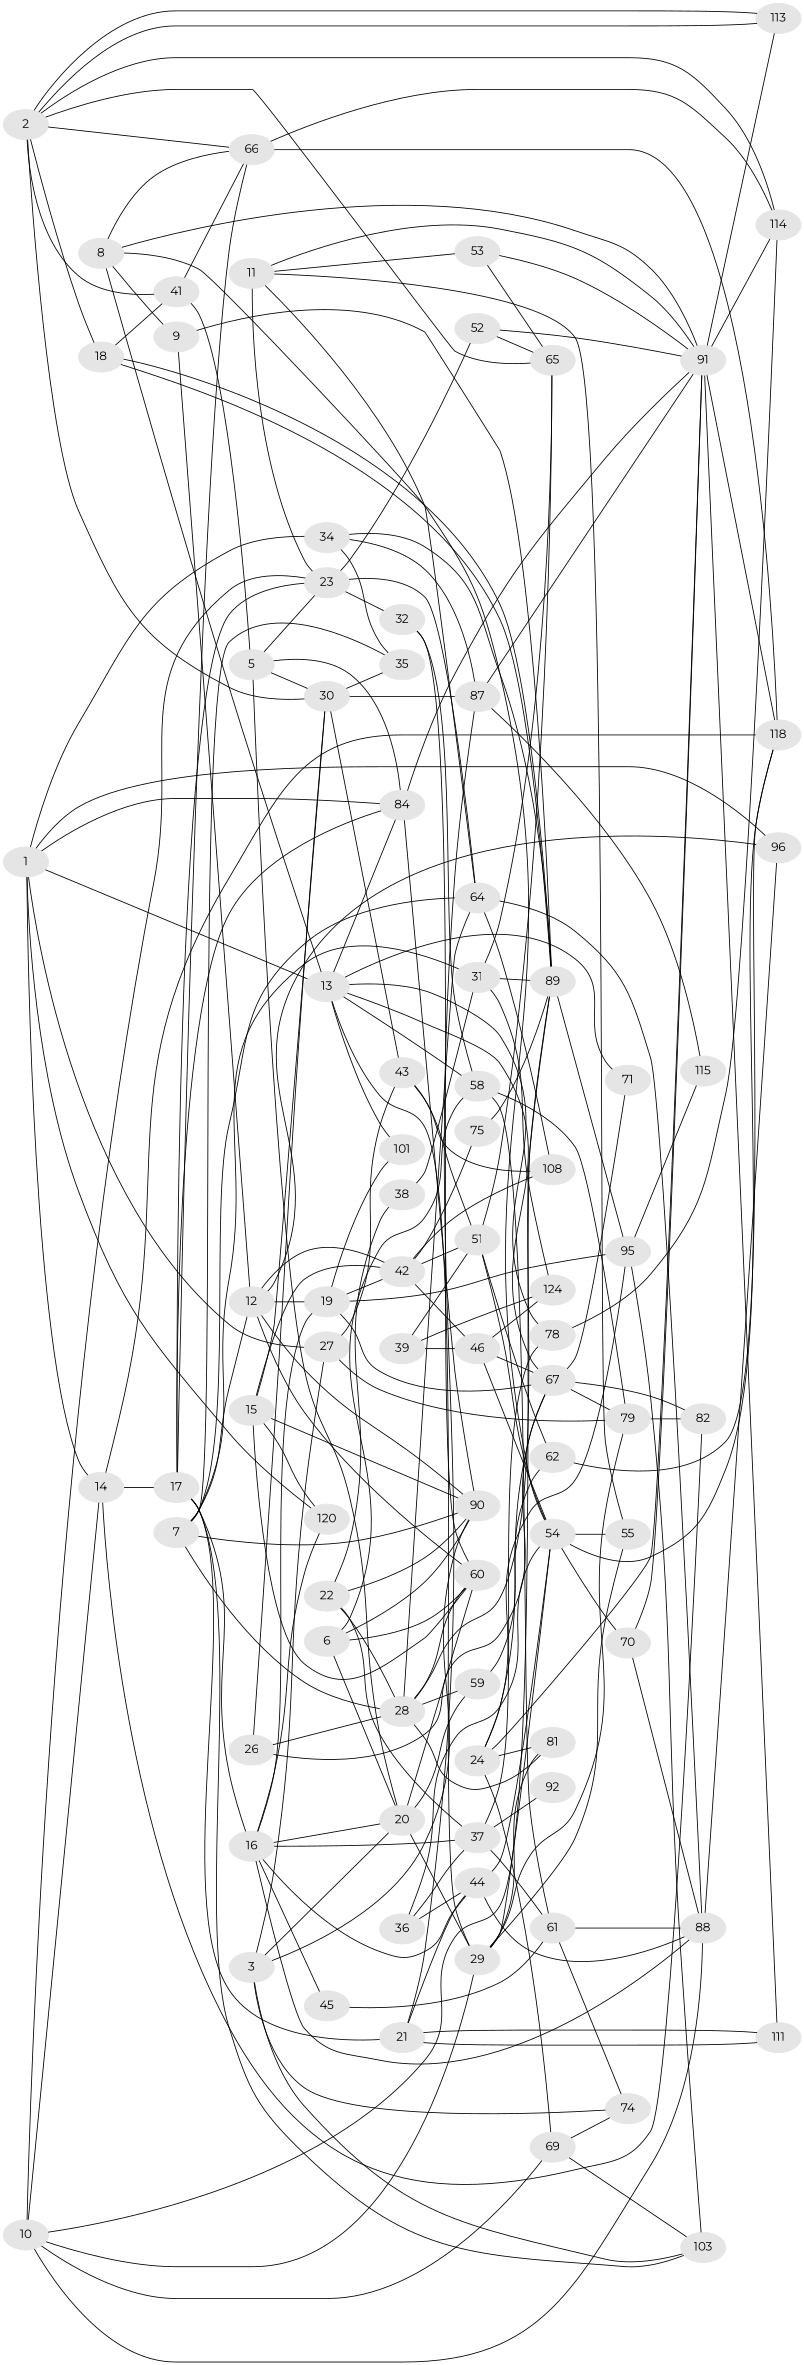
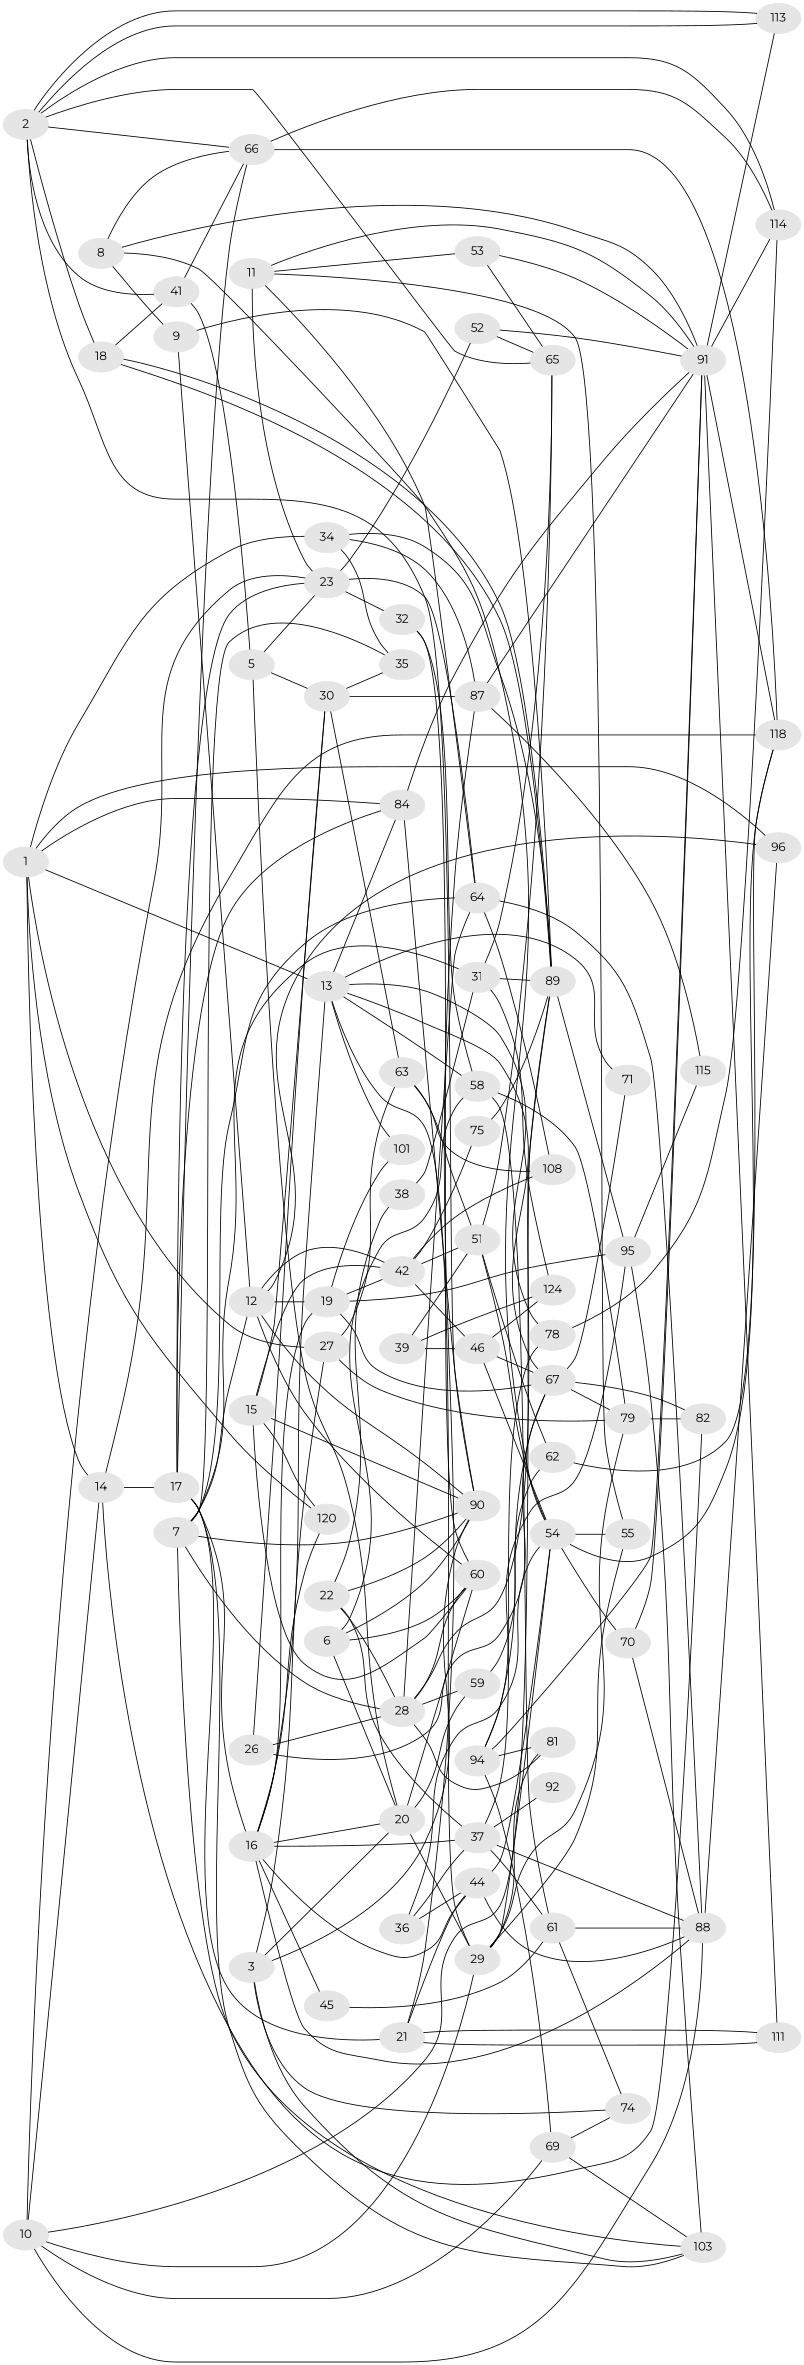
edge "2" -- "30": now "2" -- "90"
edge "8" -- "13": now "16" -- "13"
edge "5" -- "84": removed
node "43": label "43" -> "63"
node "24": label "24" -> "94"
edge "37" -- "88": added
edge "7" -- "103": added
